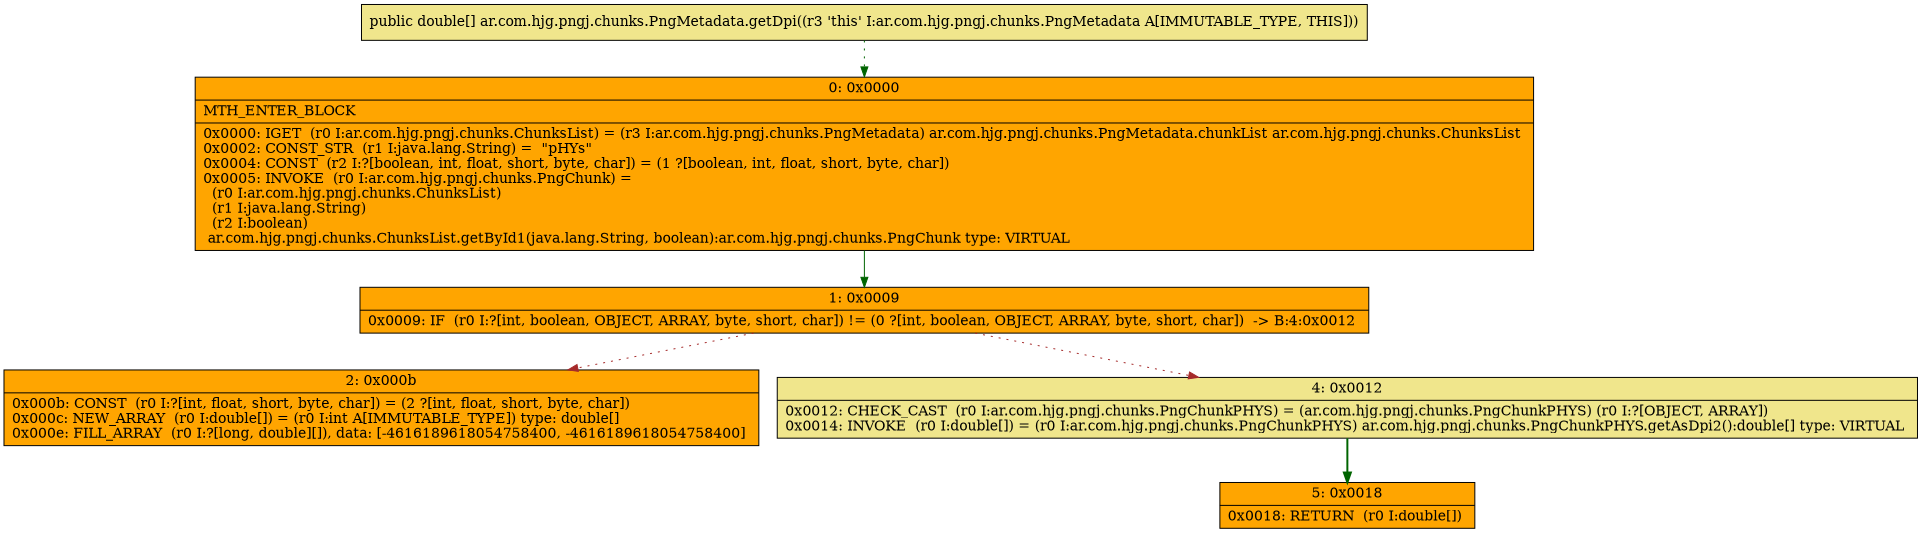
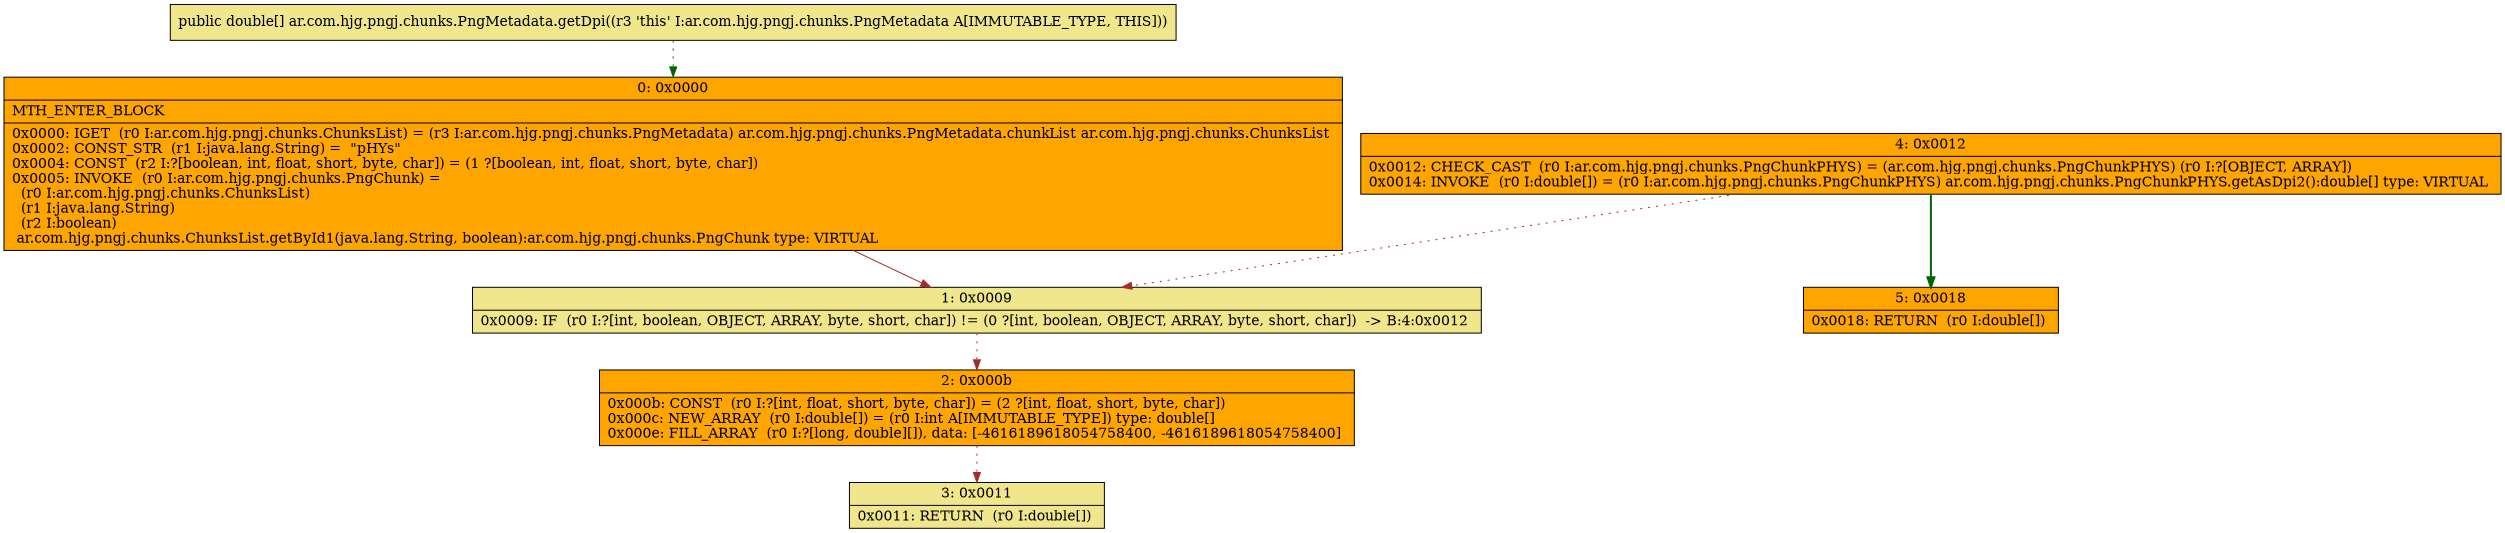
edge "0: 0x0000" -> "1: 0x0009": color darkgreen -> brown
node "1: 0x0009": fillcolor orange -> khaki
edge "1: 0x0009" -> "4: 0x0012": reversed
node "4: 0x0012": fillcolor khaki -> orange
node "3: 0x0011": added
